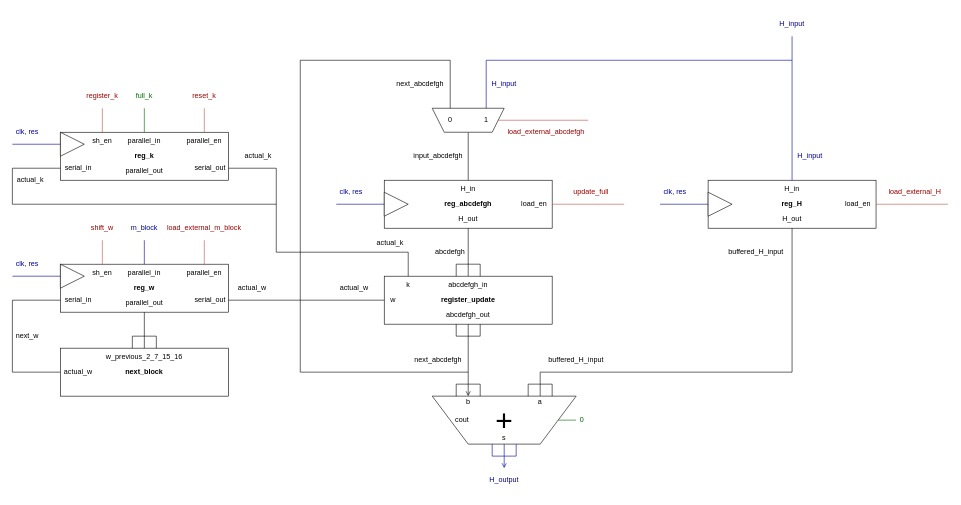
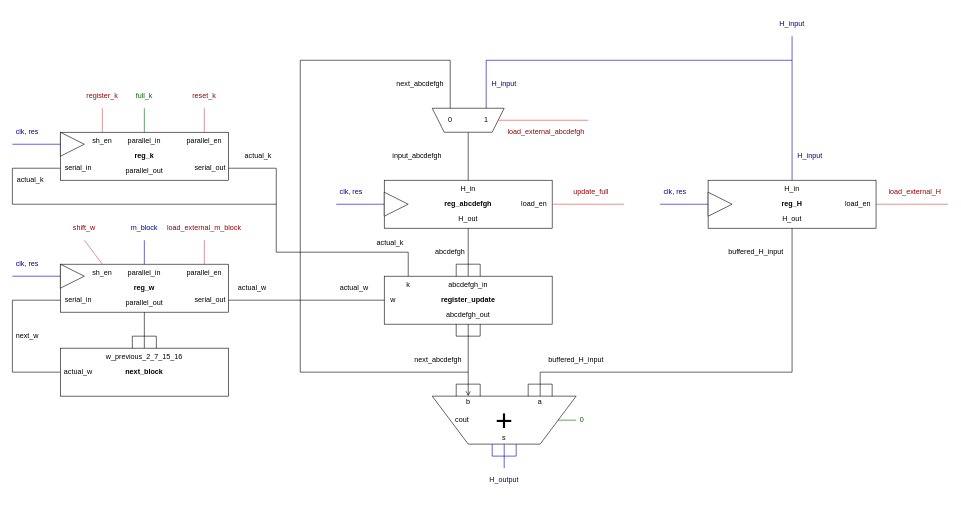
node "input_abcdefgh": moved (438, 156) -> (417, 156)
node "shift_w": moved (102, 228) -> (84, 228)
edge "s" -> "H_output": arrowhead open -> none
